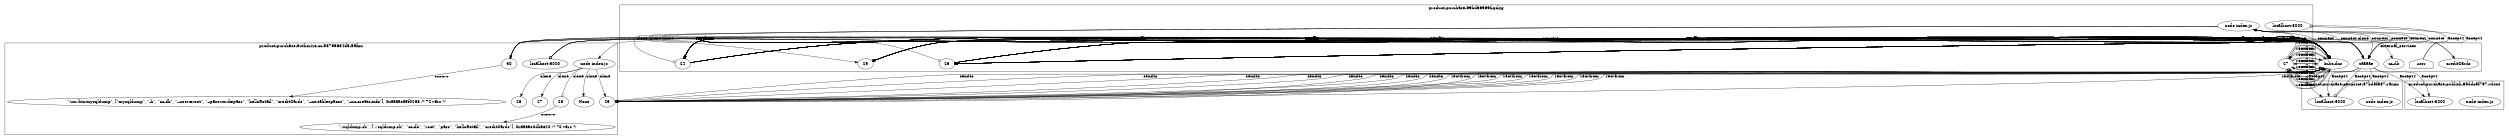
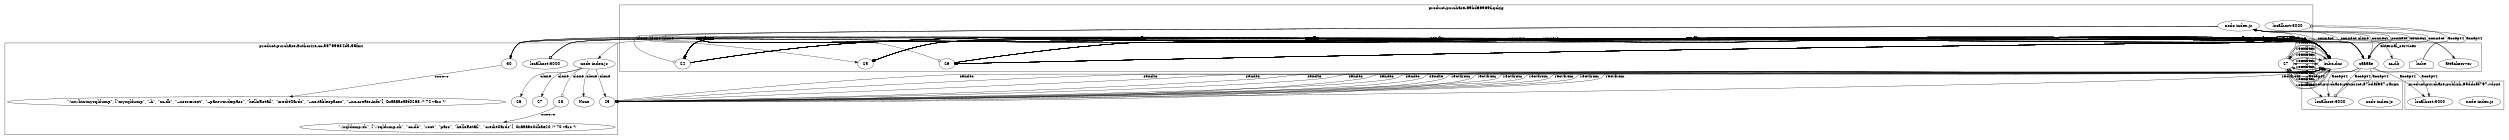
edge "30" -- "cc-db": label "execve" -> "connect"
node "user": label "user" -> "kube"
node "creditCards": label "creditCards" -> "attackserver"
